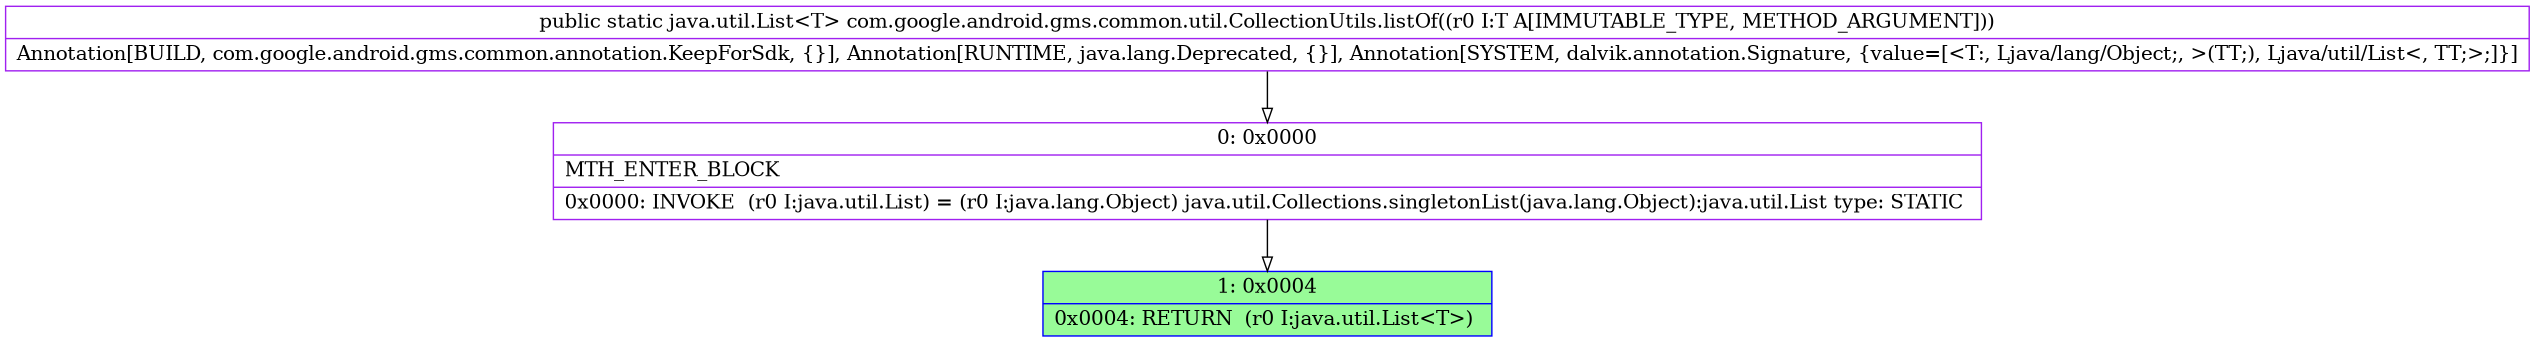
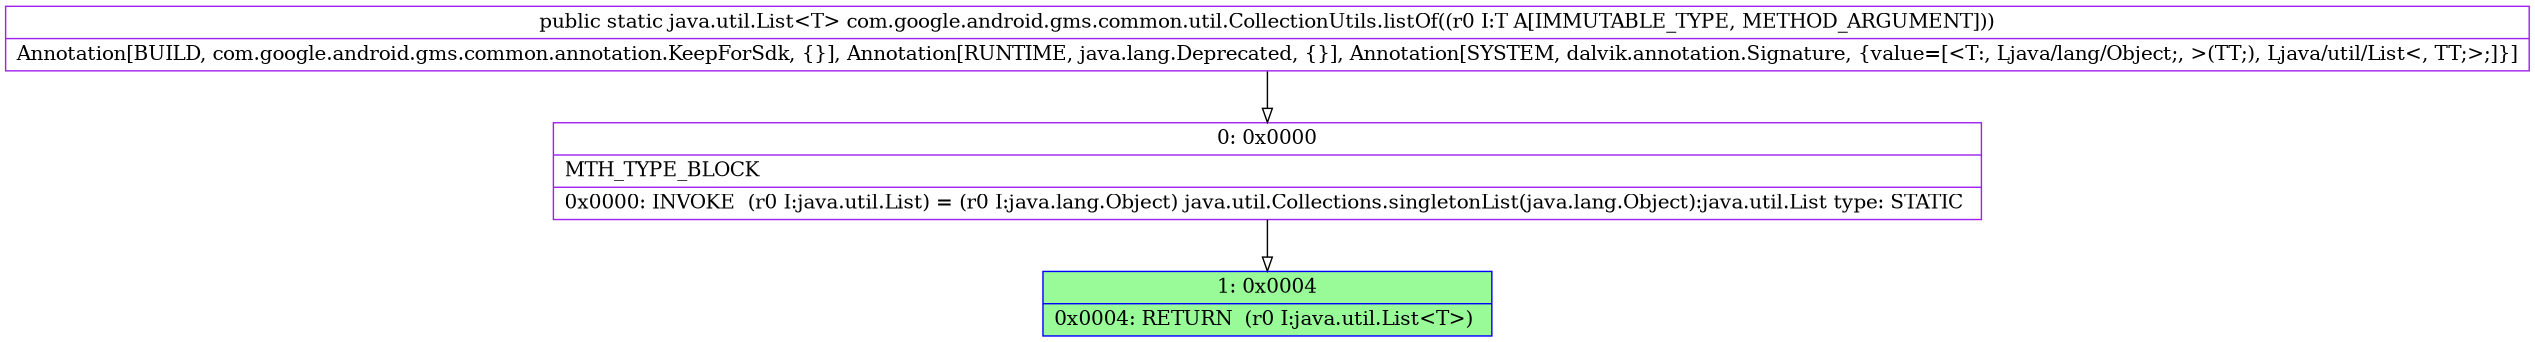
node "0: 0x0000": text "MTH_ENTER_BLOCK" -> "MTH_TYPE_BLOCK"
